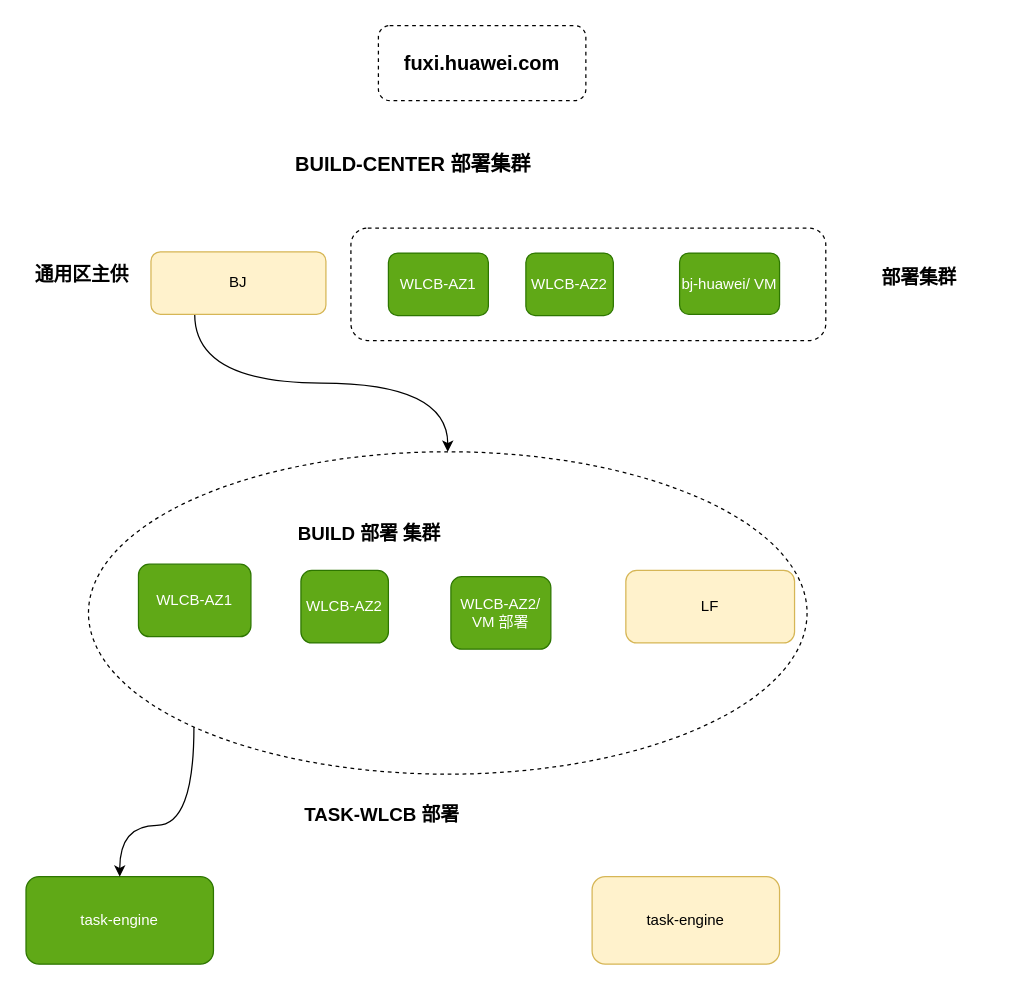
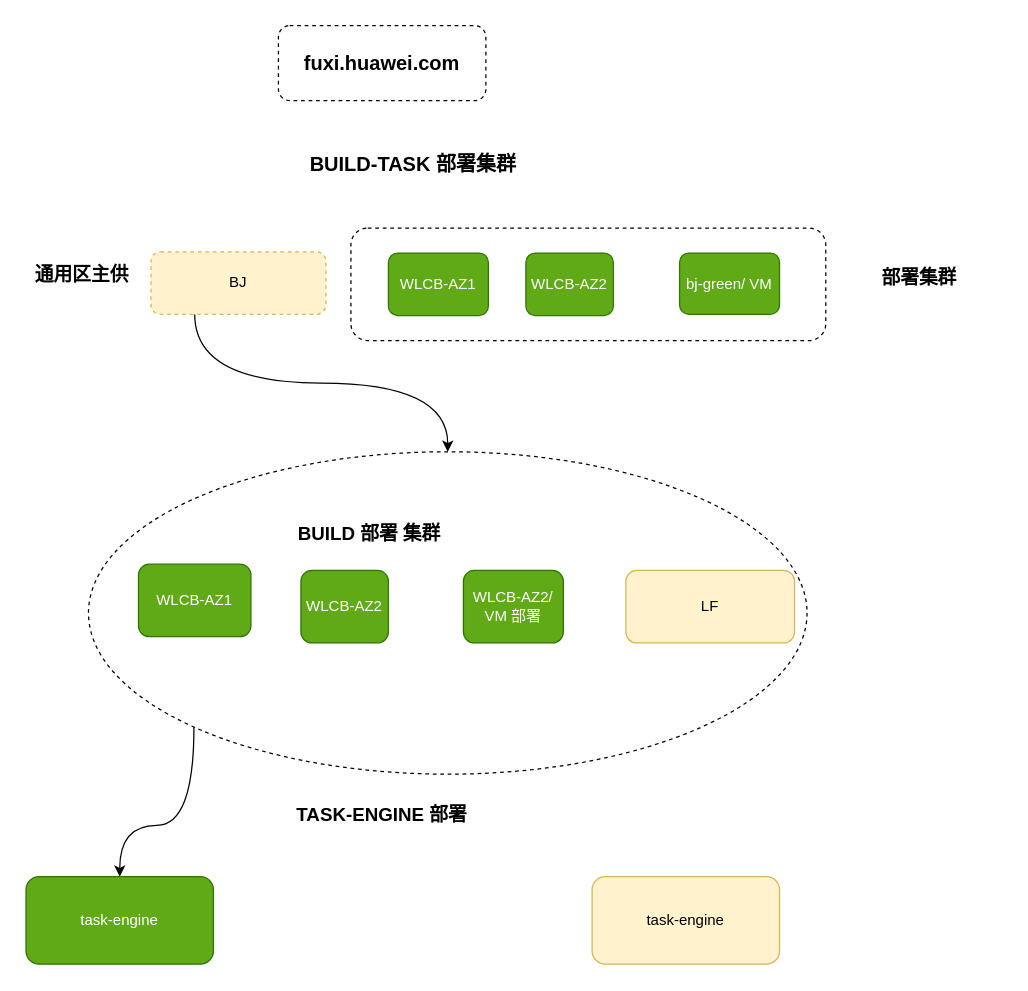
node "fuxi.huawei.com": moved (482, 63) -> (382, 63)
node "BUILD-CENTER 部署集群": label "BUILD-CENTER 部署集群" -> "BUILD-TASK 部署集群"
node "BJ": style solid -> dashed
node "bj-huawei/ VM": label "bj-huawei/ VM" -> "bj-green/ VM"
node "WLCB-AZ2/ VM 部署": moved (501, 613) -> (513, 607)
node "TASK-WLCB 部署": label "TASK-WLCB 部署" -> "TASK-ENGINE 部署"
